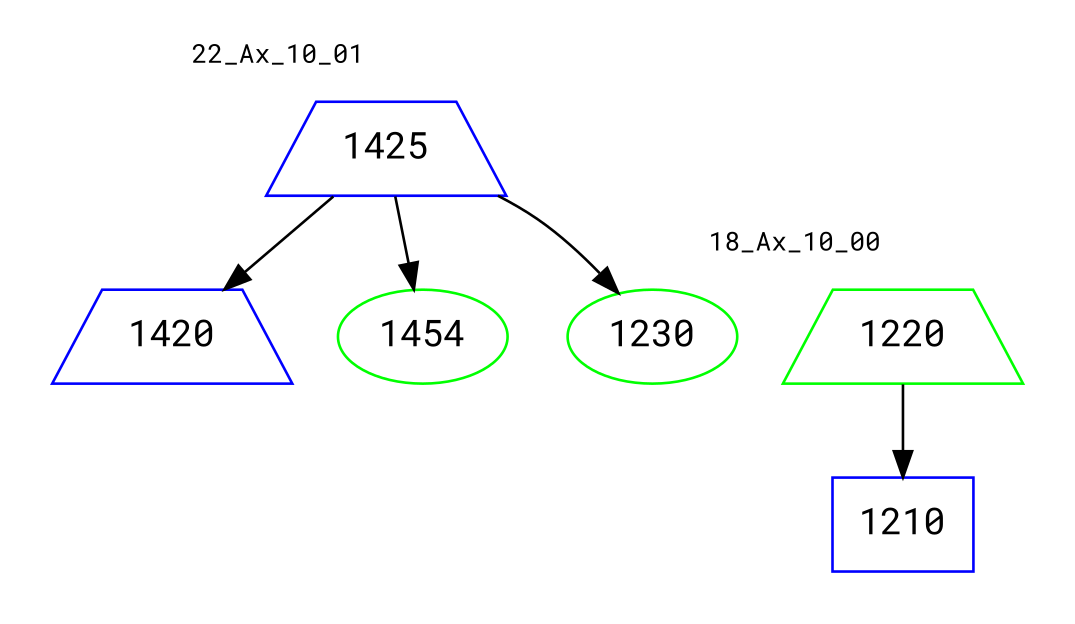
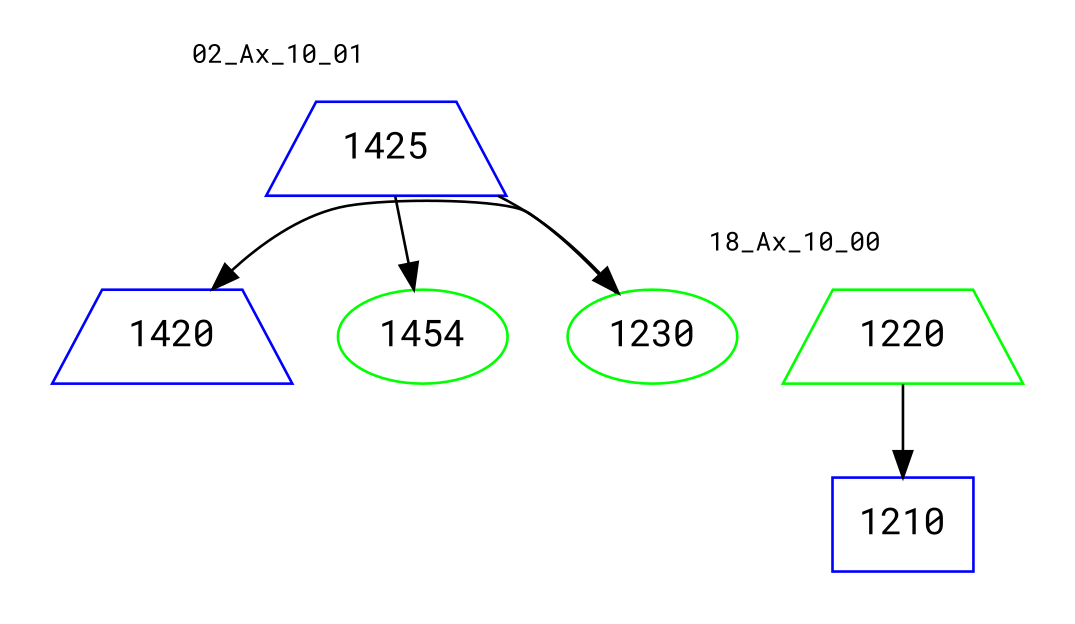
cluster "22_Ax_10_01": label "22_Ax_10_01" -> "02_Ax_10_01"
edge "1425" -> "1420": now "1230" -> "1420"
